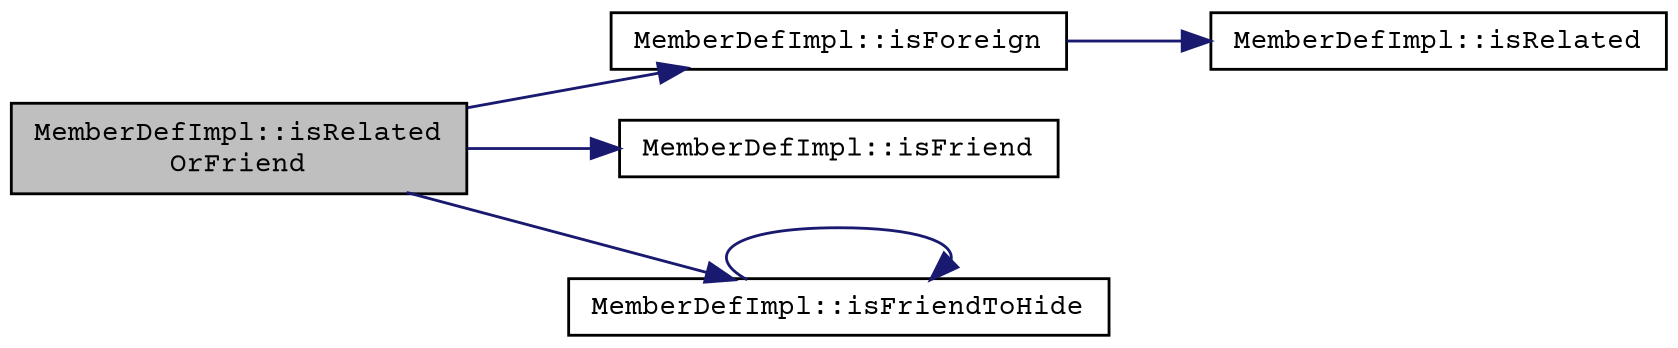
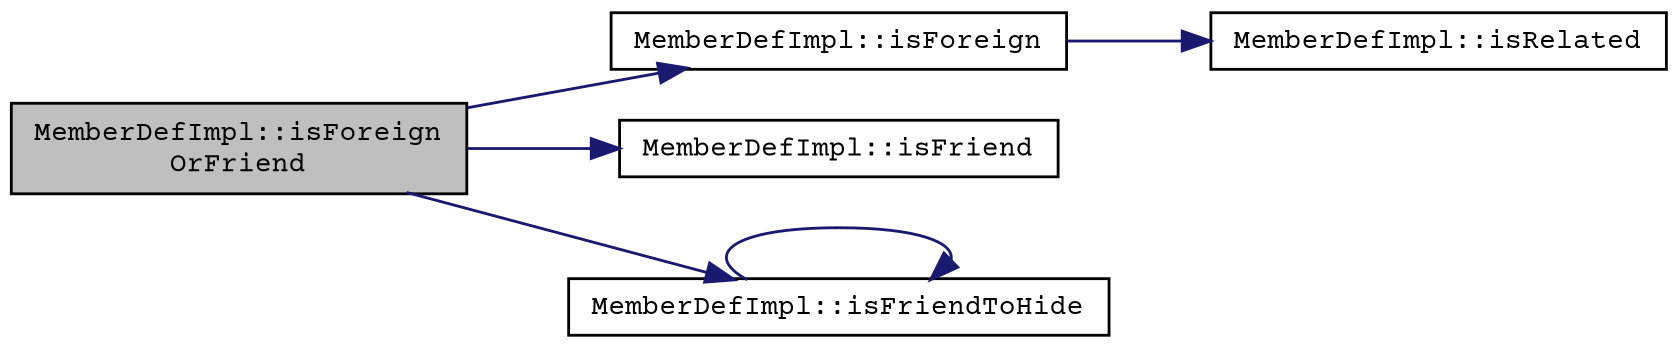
node "MemberDefImpl::isRelated OrFriend": label "MemberDefImpl::isRelated OrFriend" -> "MemberDefImpl::isForeign OrFriend"
